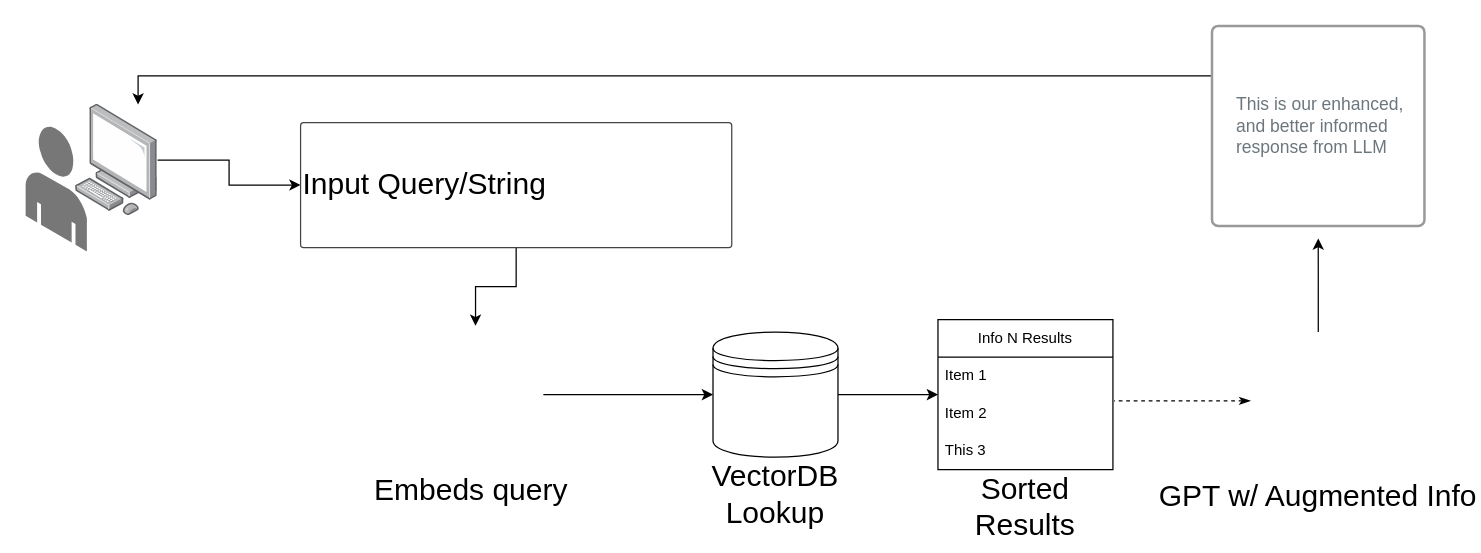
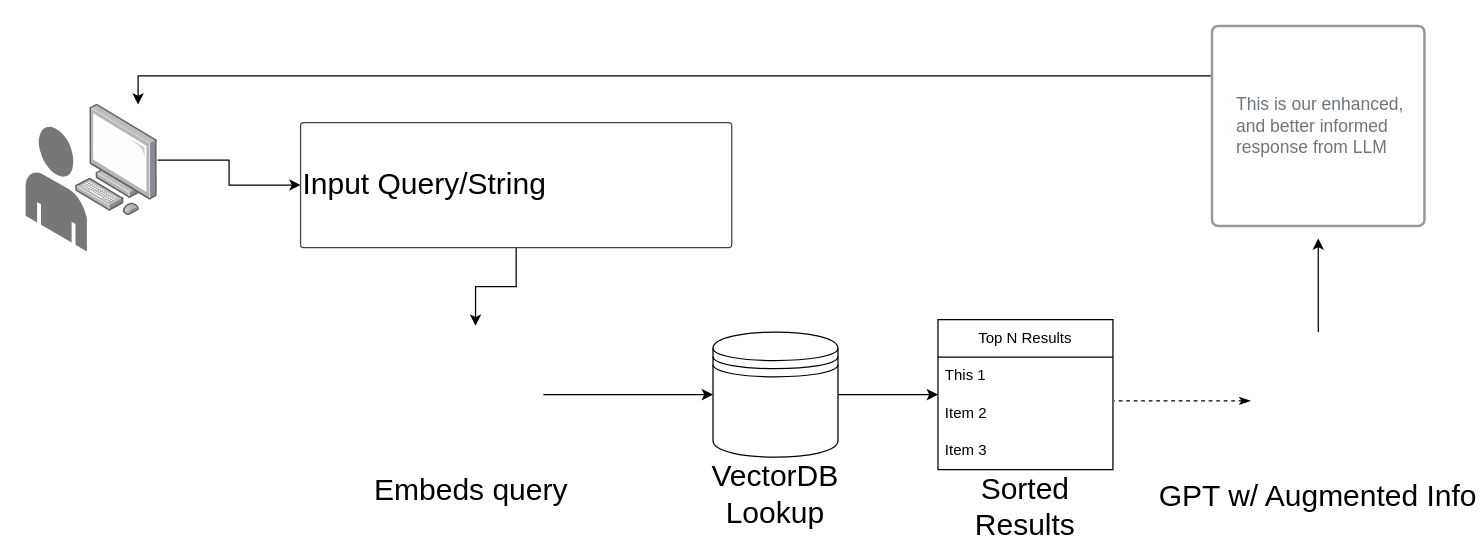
node "Info N Results": label "Info N Results" -> "Top N Results"
node "Item 1": label "Item 1" -> "This 1"
node "This 3": label "This 3" -> "Item 3"
